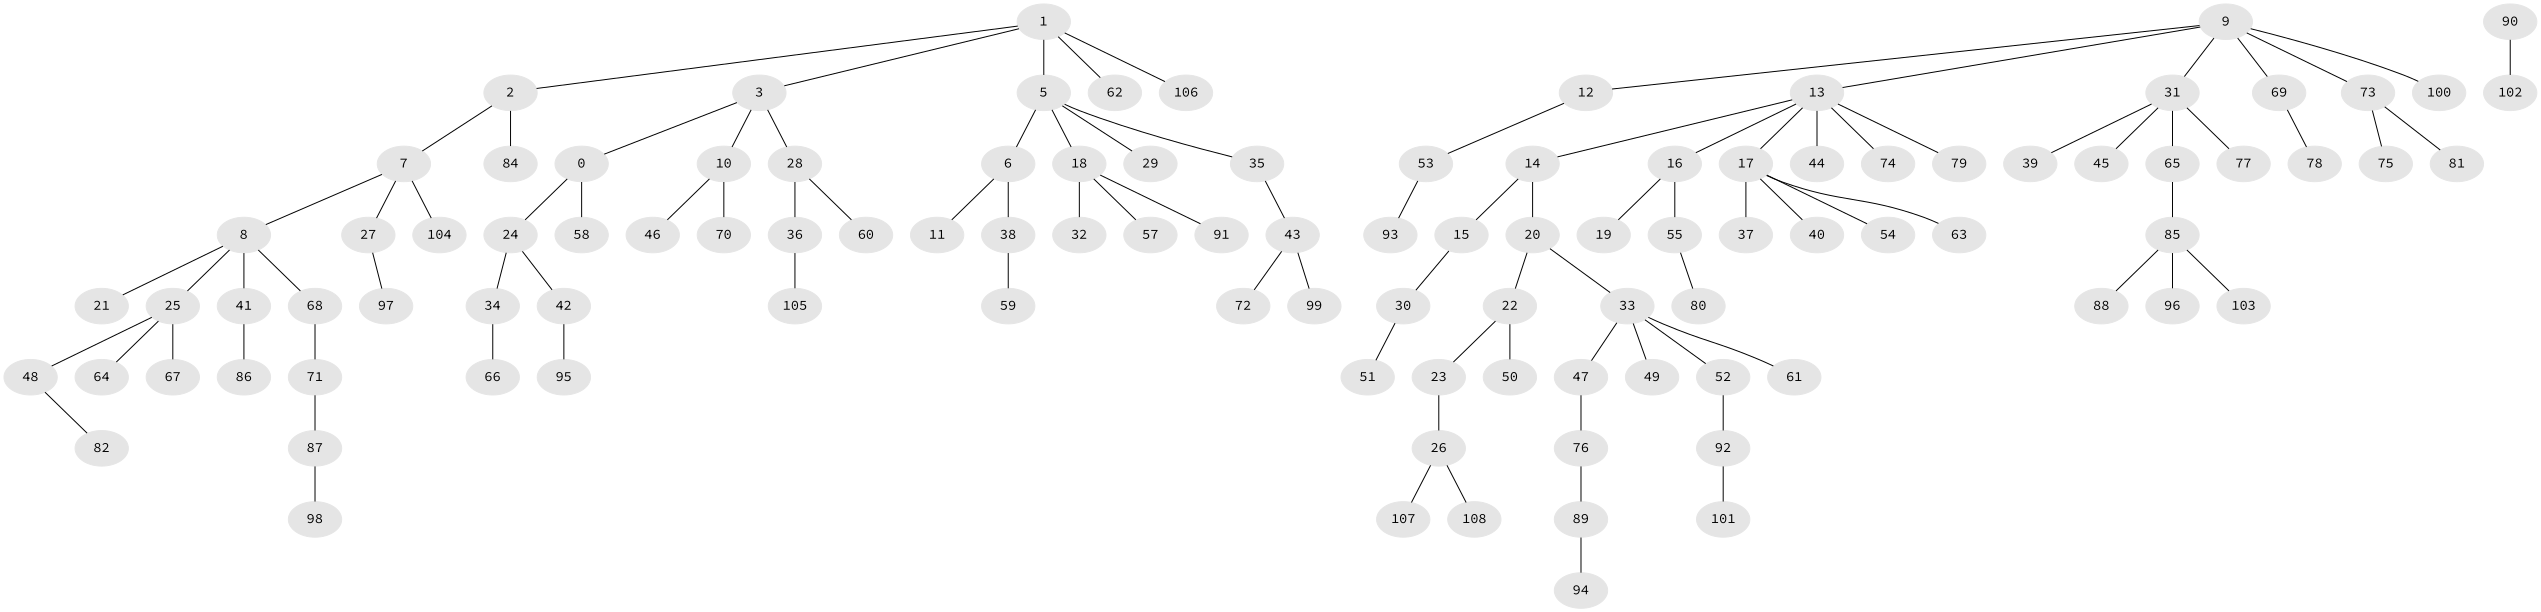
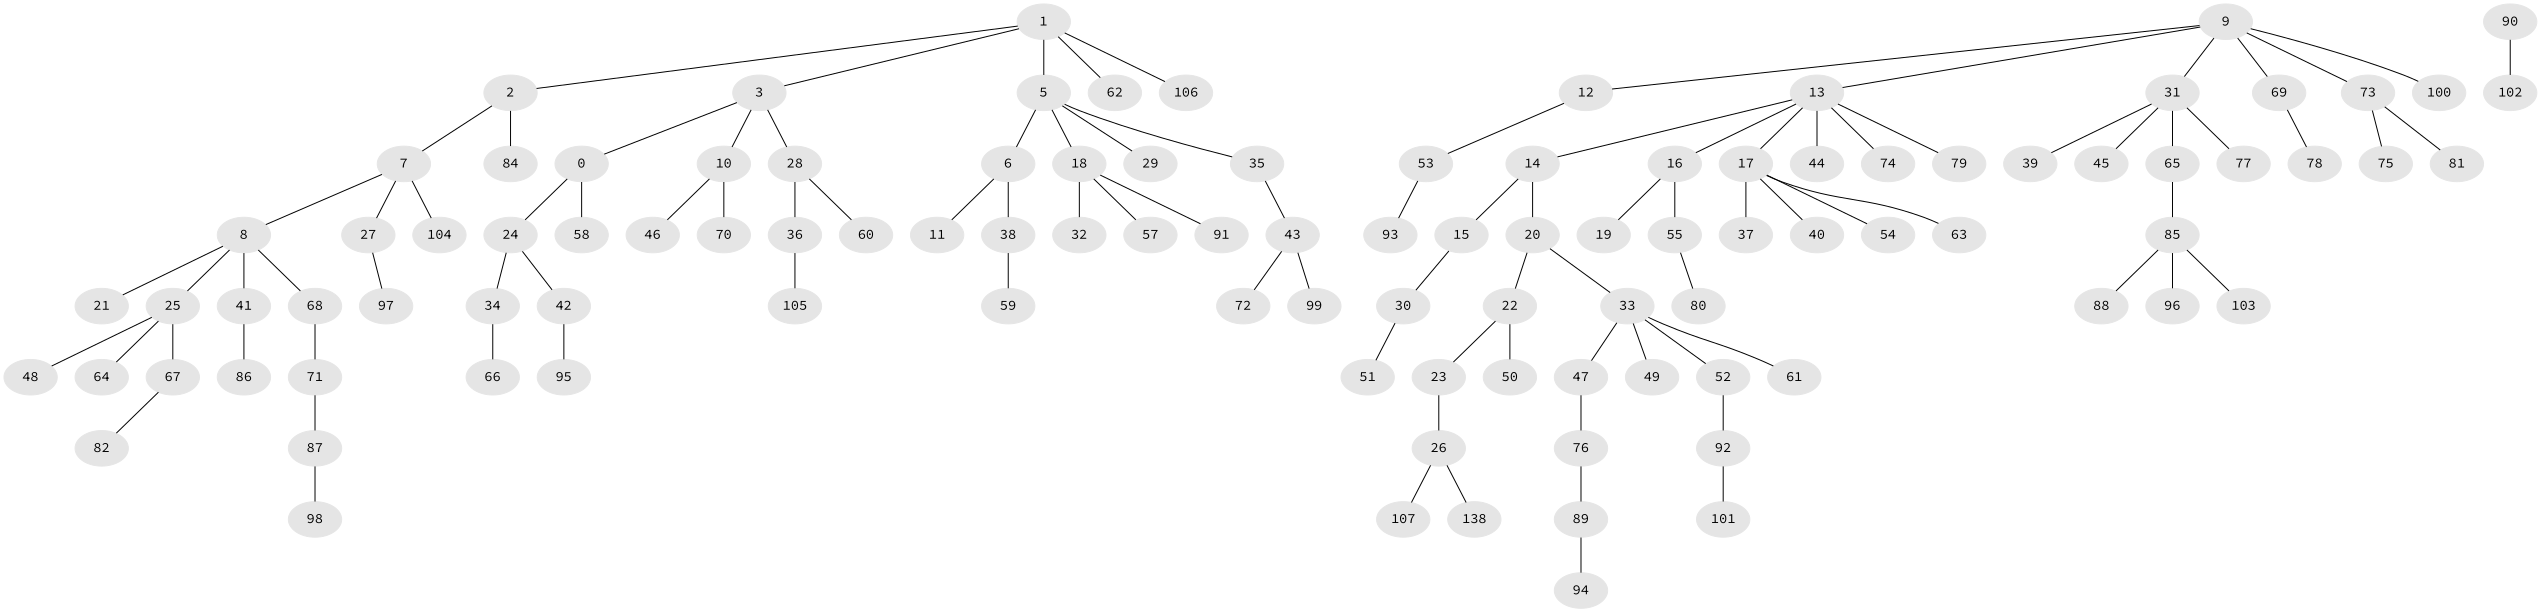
edge "48" -- "82": now "67" -- "82"
node "108": label "108" -> "138"
